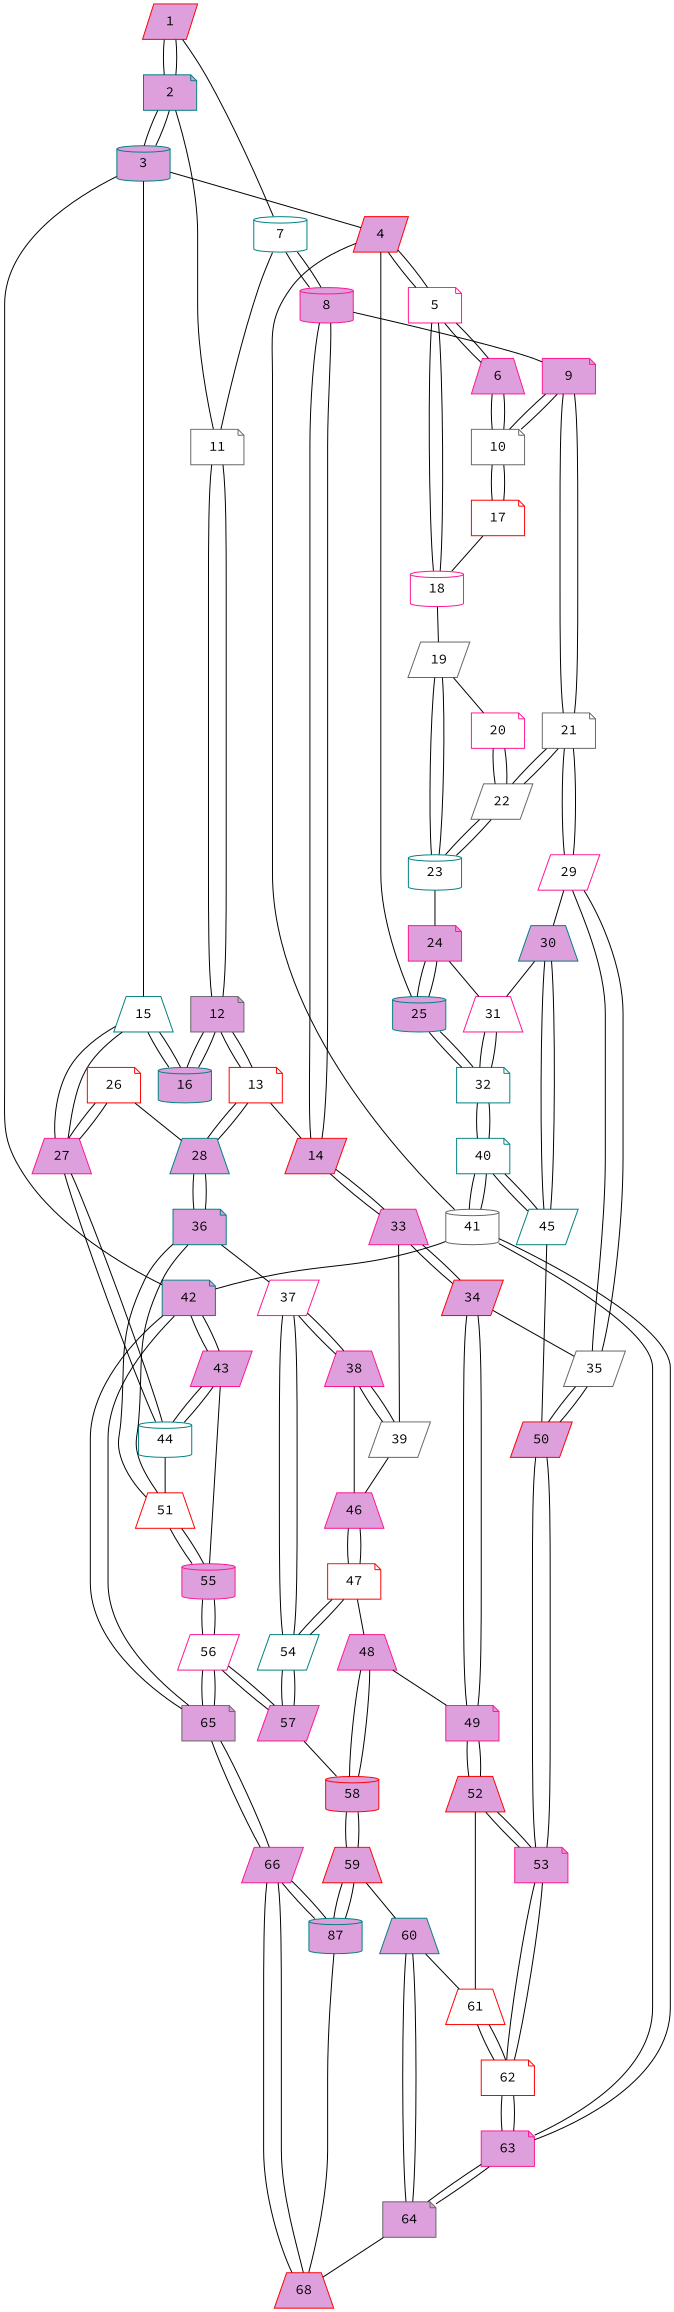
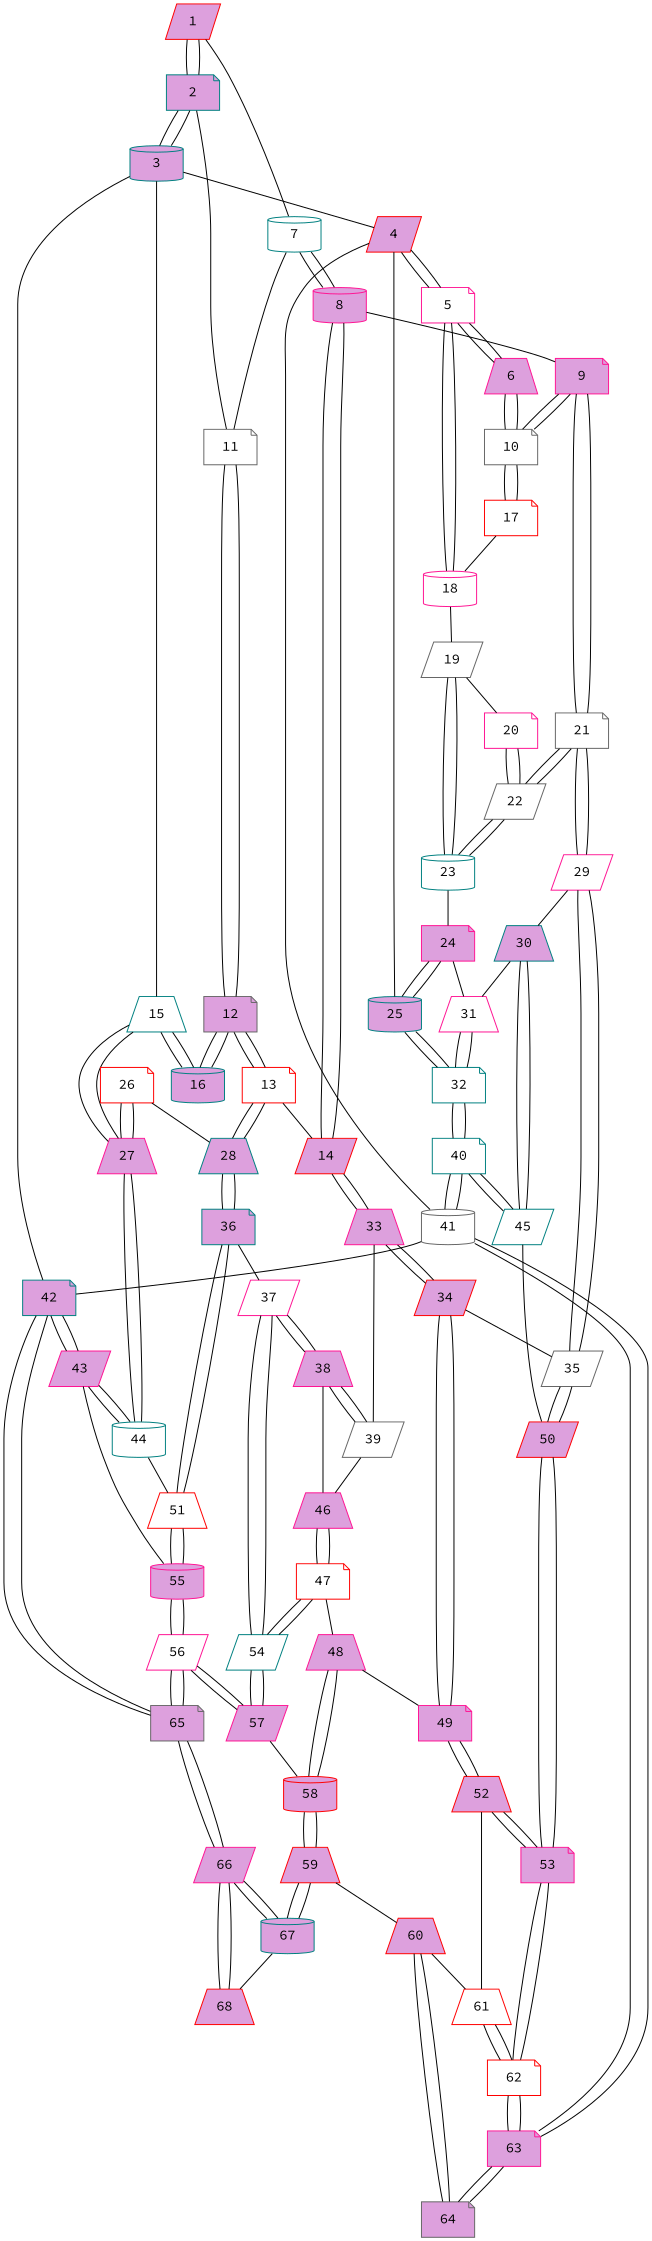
node "87": label "87" -> "67"
node "60": color teal -> red
edge "64" -- "68": removed
